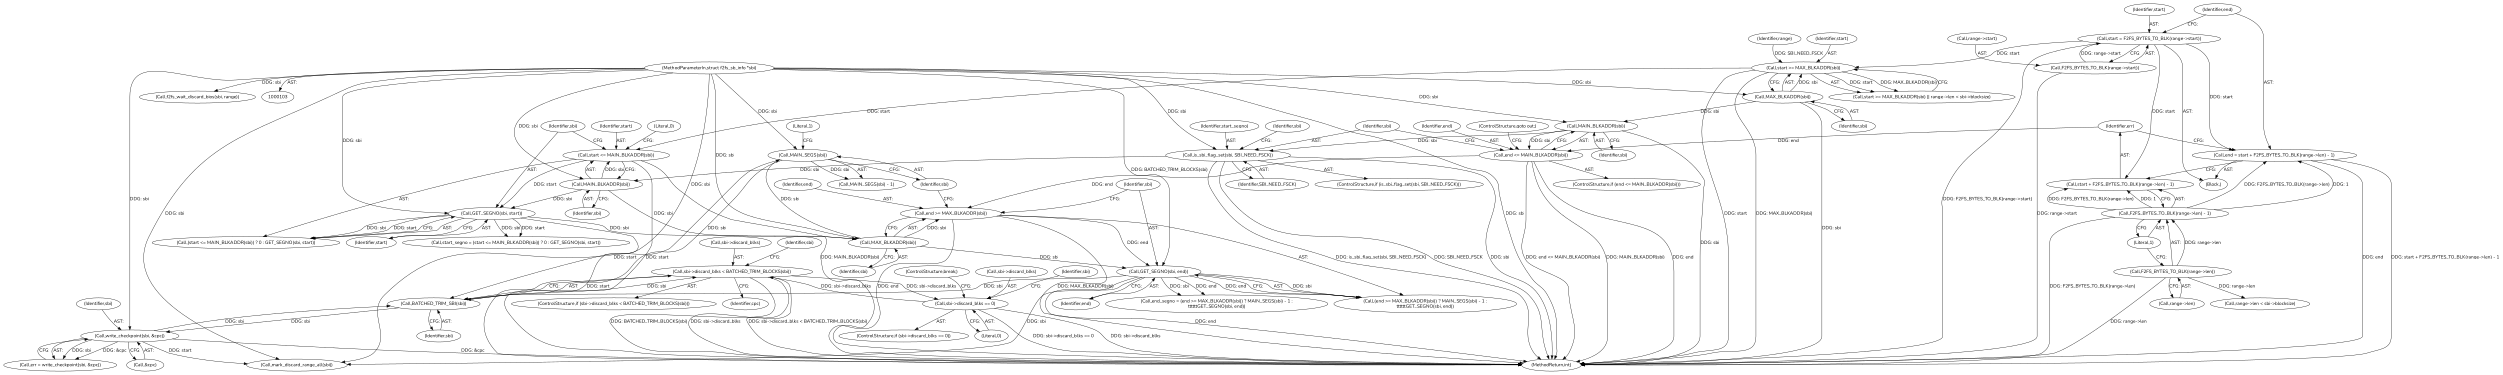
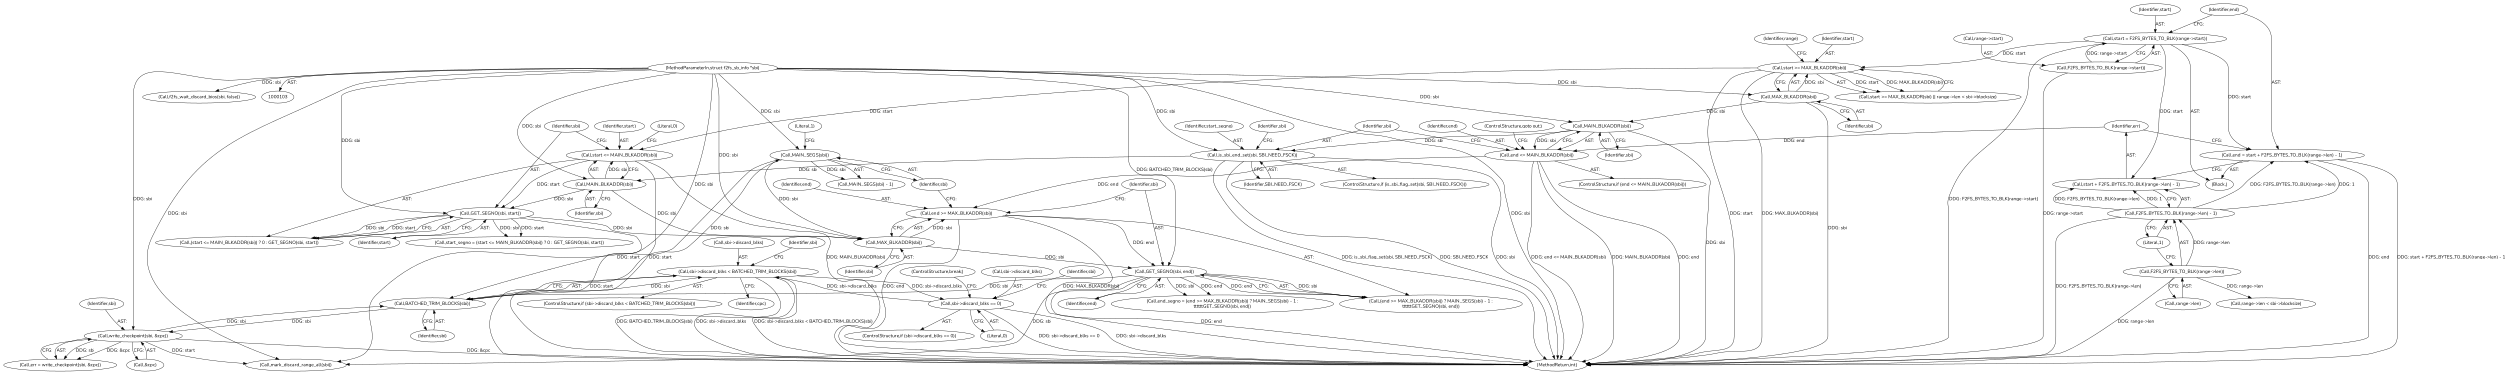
edge "(Identifier,range)" -> "(Call,start >= MAX_BLKADDR(sbi))": label "DDG: SBI_NEED_FSCK" -> "CFG: "
node "(Call,f2fs_wait_discard_bios(sbi, range))": label "(Call,f2fs_wait_discard_bios(sbi, range))" -> "(Call,f2fs_wait_discard_bios(sbi, false))"
node "(Call,is_sbi_flag_set(sbi, SBI_NEED_FSCK))": label "(Call,is_sbi_flag_set(sbi, SBI_NEED_FSCK))" -> "(Call,is_sbi_end_set(sbi, SBI_NEED_FSCK))"
node "(Call,BATCHED_TRIM_SBI(sbi))": label "(Call,BATCHED_TRIM_SBI(sbi))" -> "(Call,BATCHED_TRIM_BLOCKS(sbi))"
